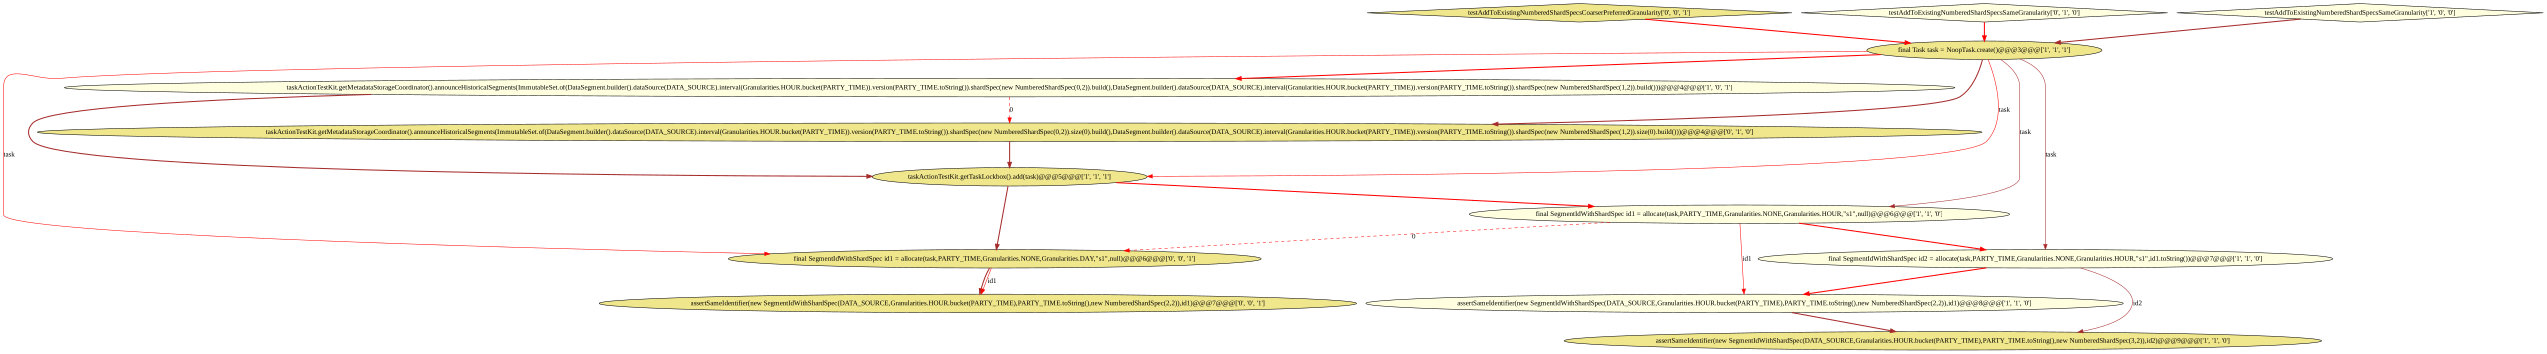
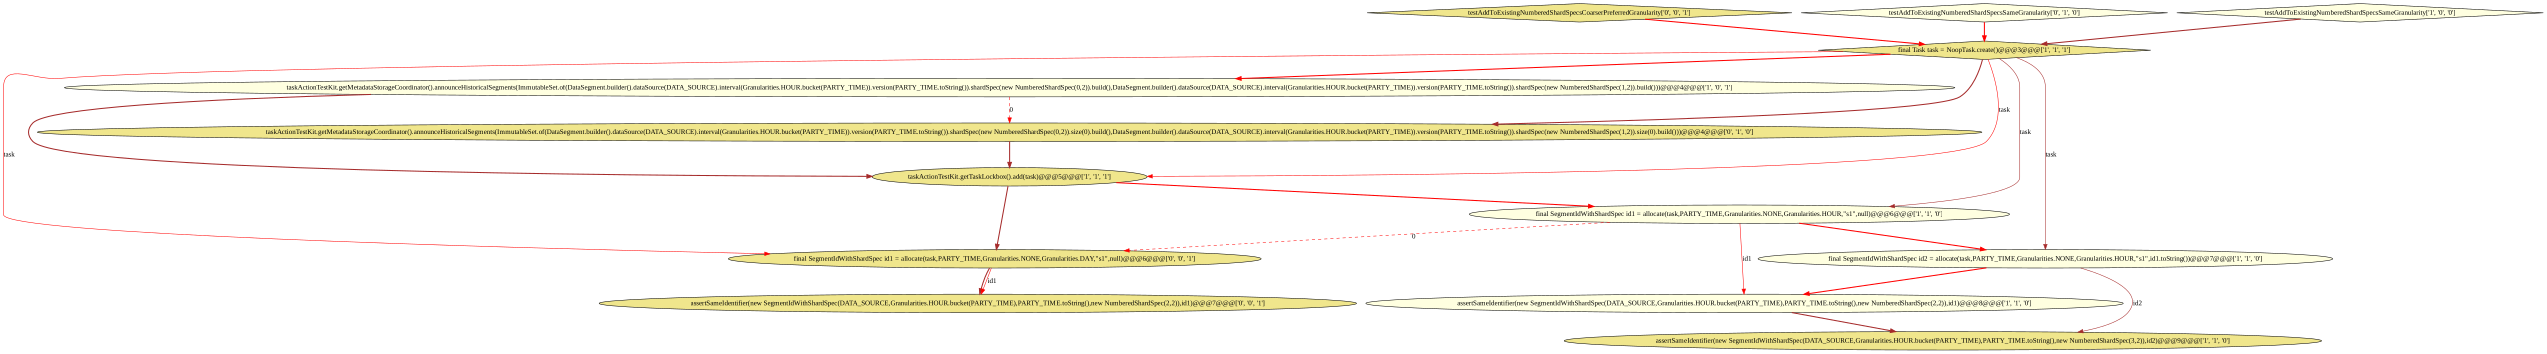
node "final Task task = NoopTask.create()@@@3@@@['1', '1', '1']": shape ellipse -> diamond
